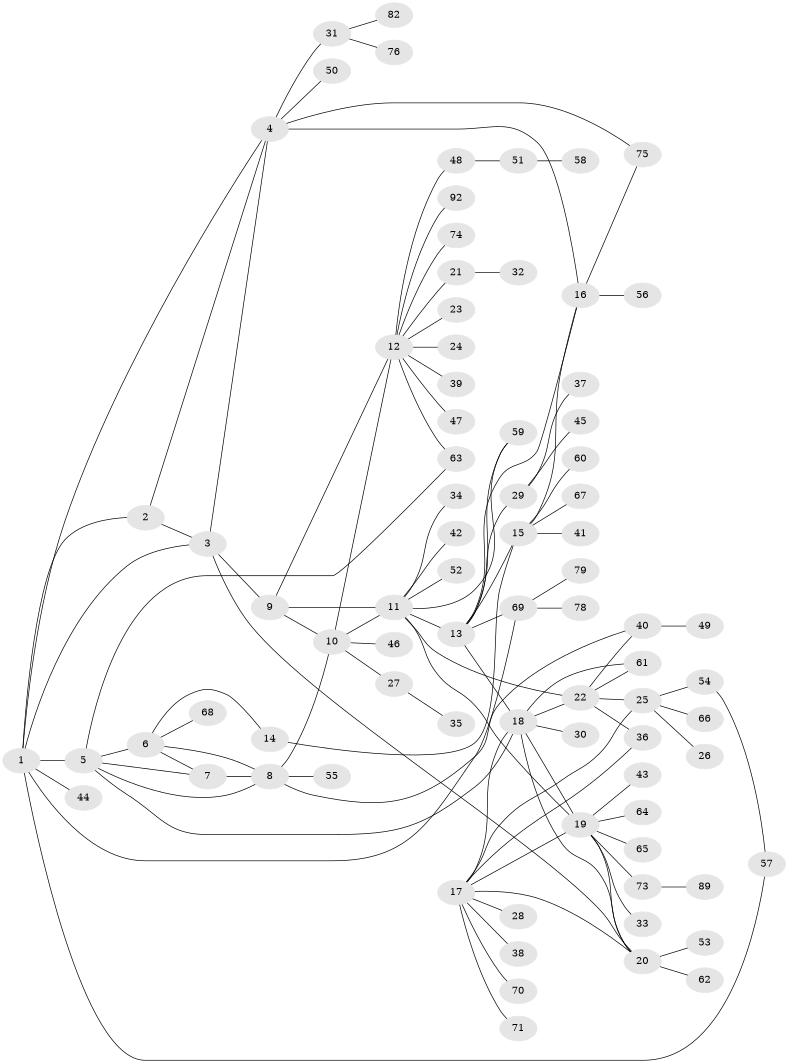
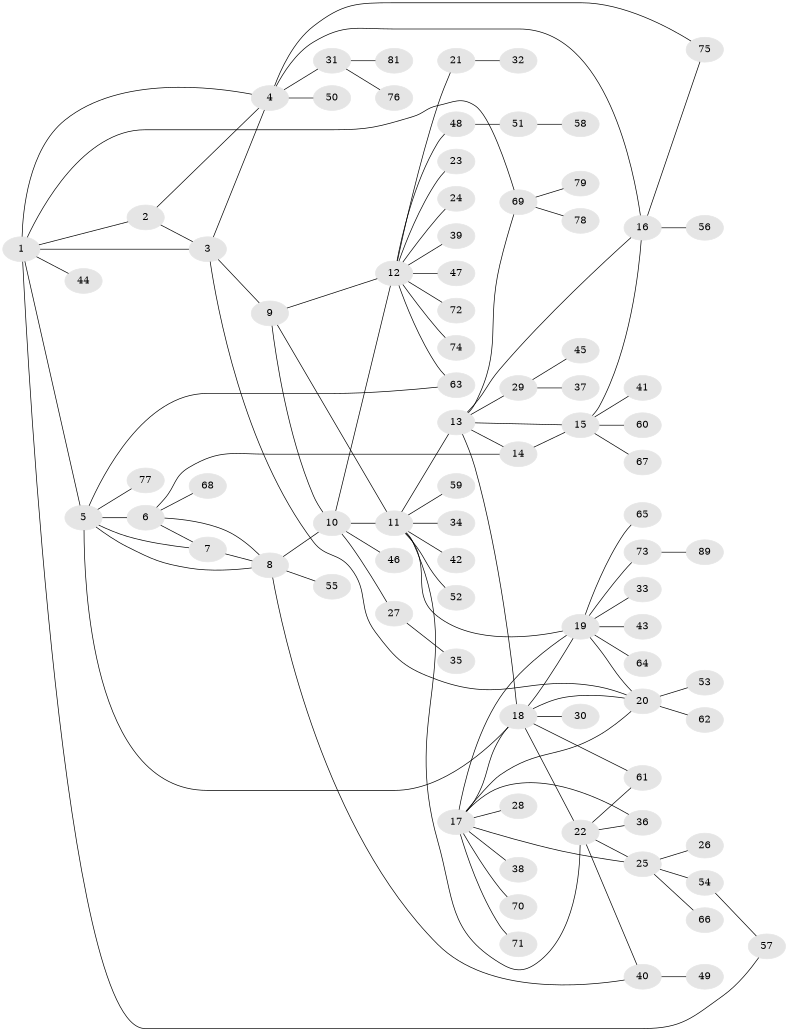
node "82": label "82" -> "81"
node "92": label "92" -> "72"
node "77": added
edge "59" -- "13": now "14" -- "13"
